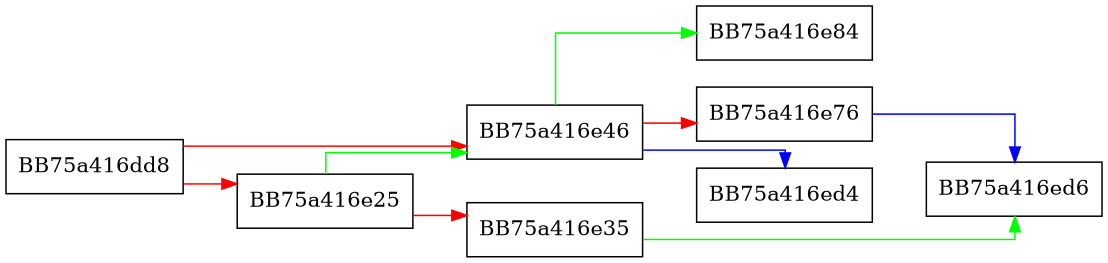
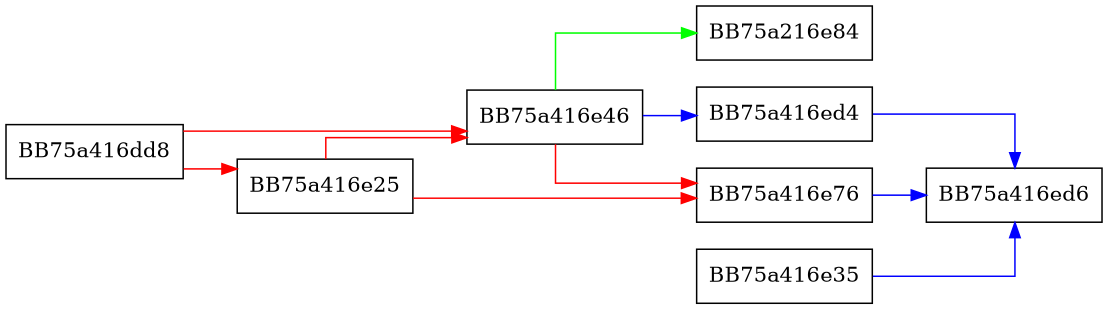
node "BB75a416e84": label "BB75a416e84" -> "BB75a216e84"
edge "BB75a416ed4" -> "BB75a416ed6": added
edge "BB75a416e25" -> "BB75a416e46": color green -> red
edge "BB75a416e25" -> "BB75a416e35": now "BB75a416e25" -> "BB75a416e76"
edge "BB75a416e35" -> "BB75a416ed6": color green -> blue
